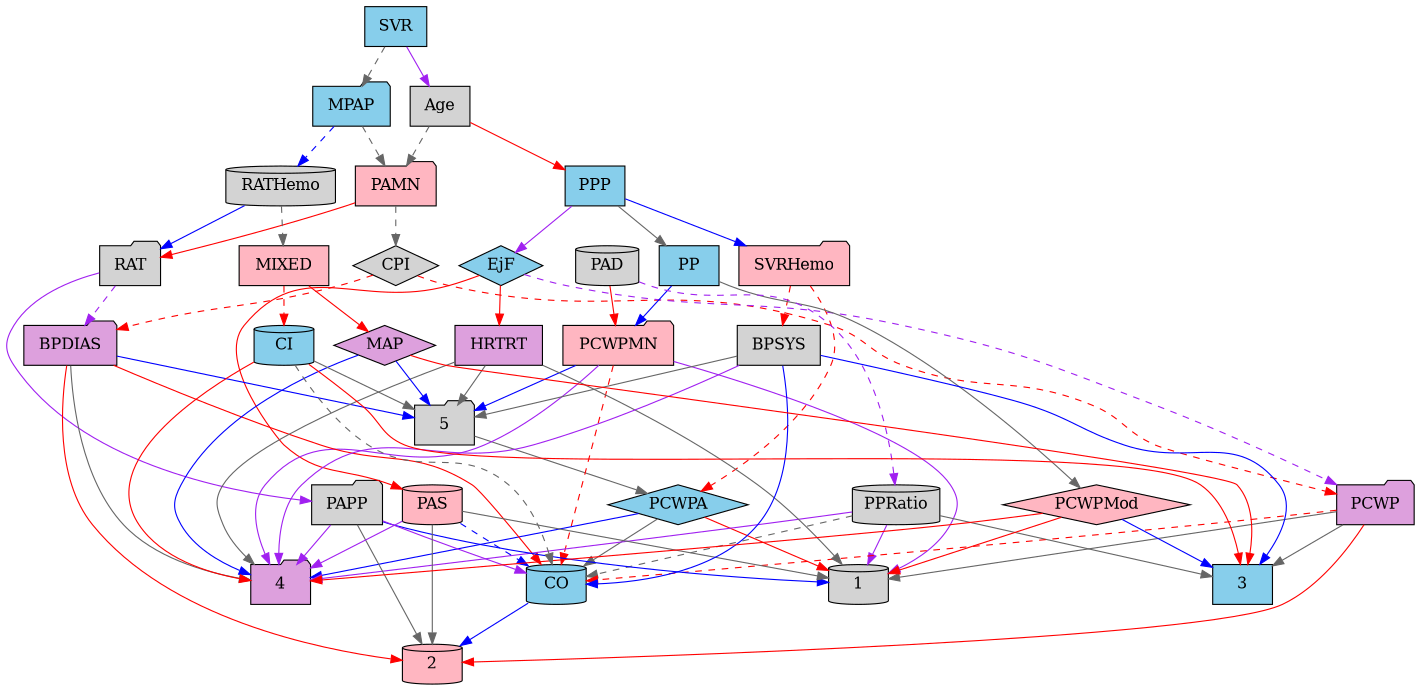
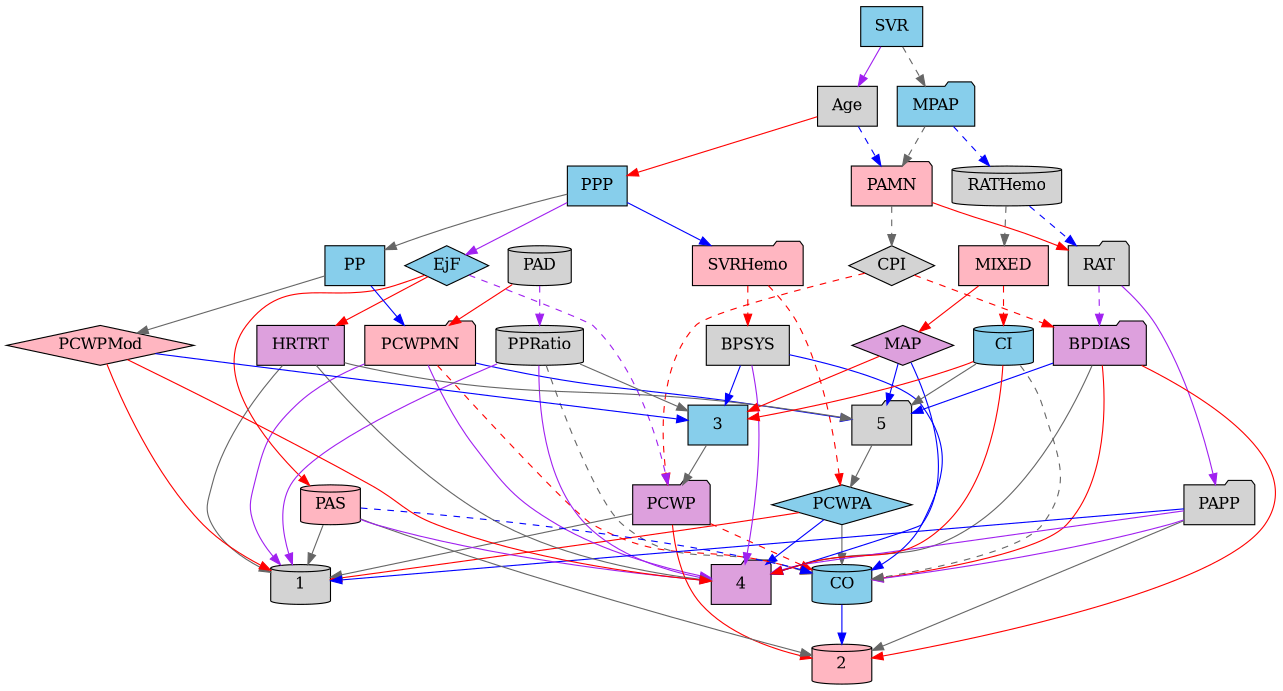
edge "Age" -> "PAMN": color gray40 -> blue
edge "RATHemo" -> "RAT": style solid -> dashed
edge "BPSYS" -> "5": removed
edge "PCWP" -> "3": reversed
